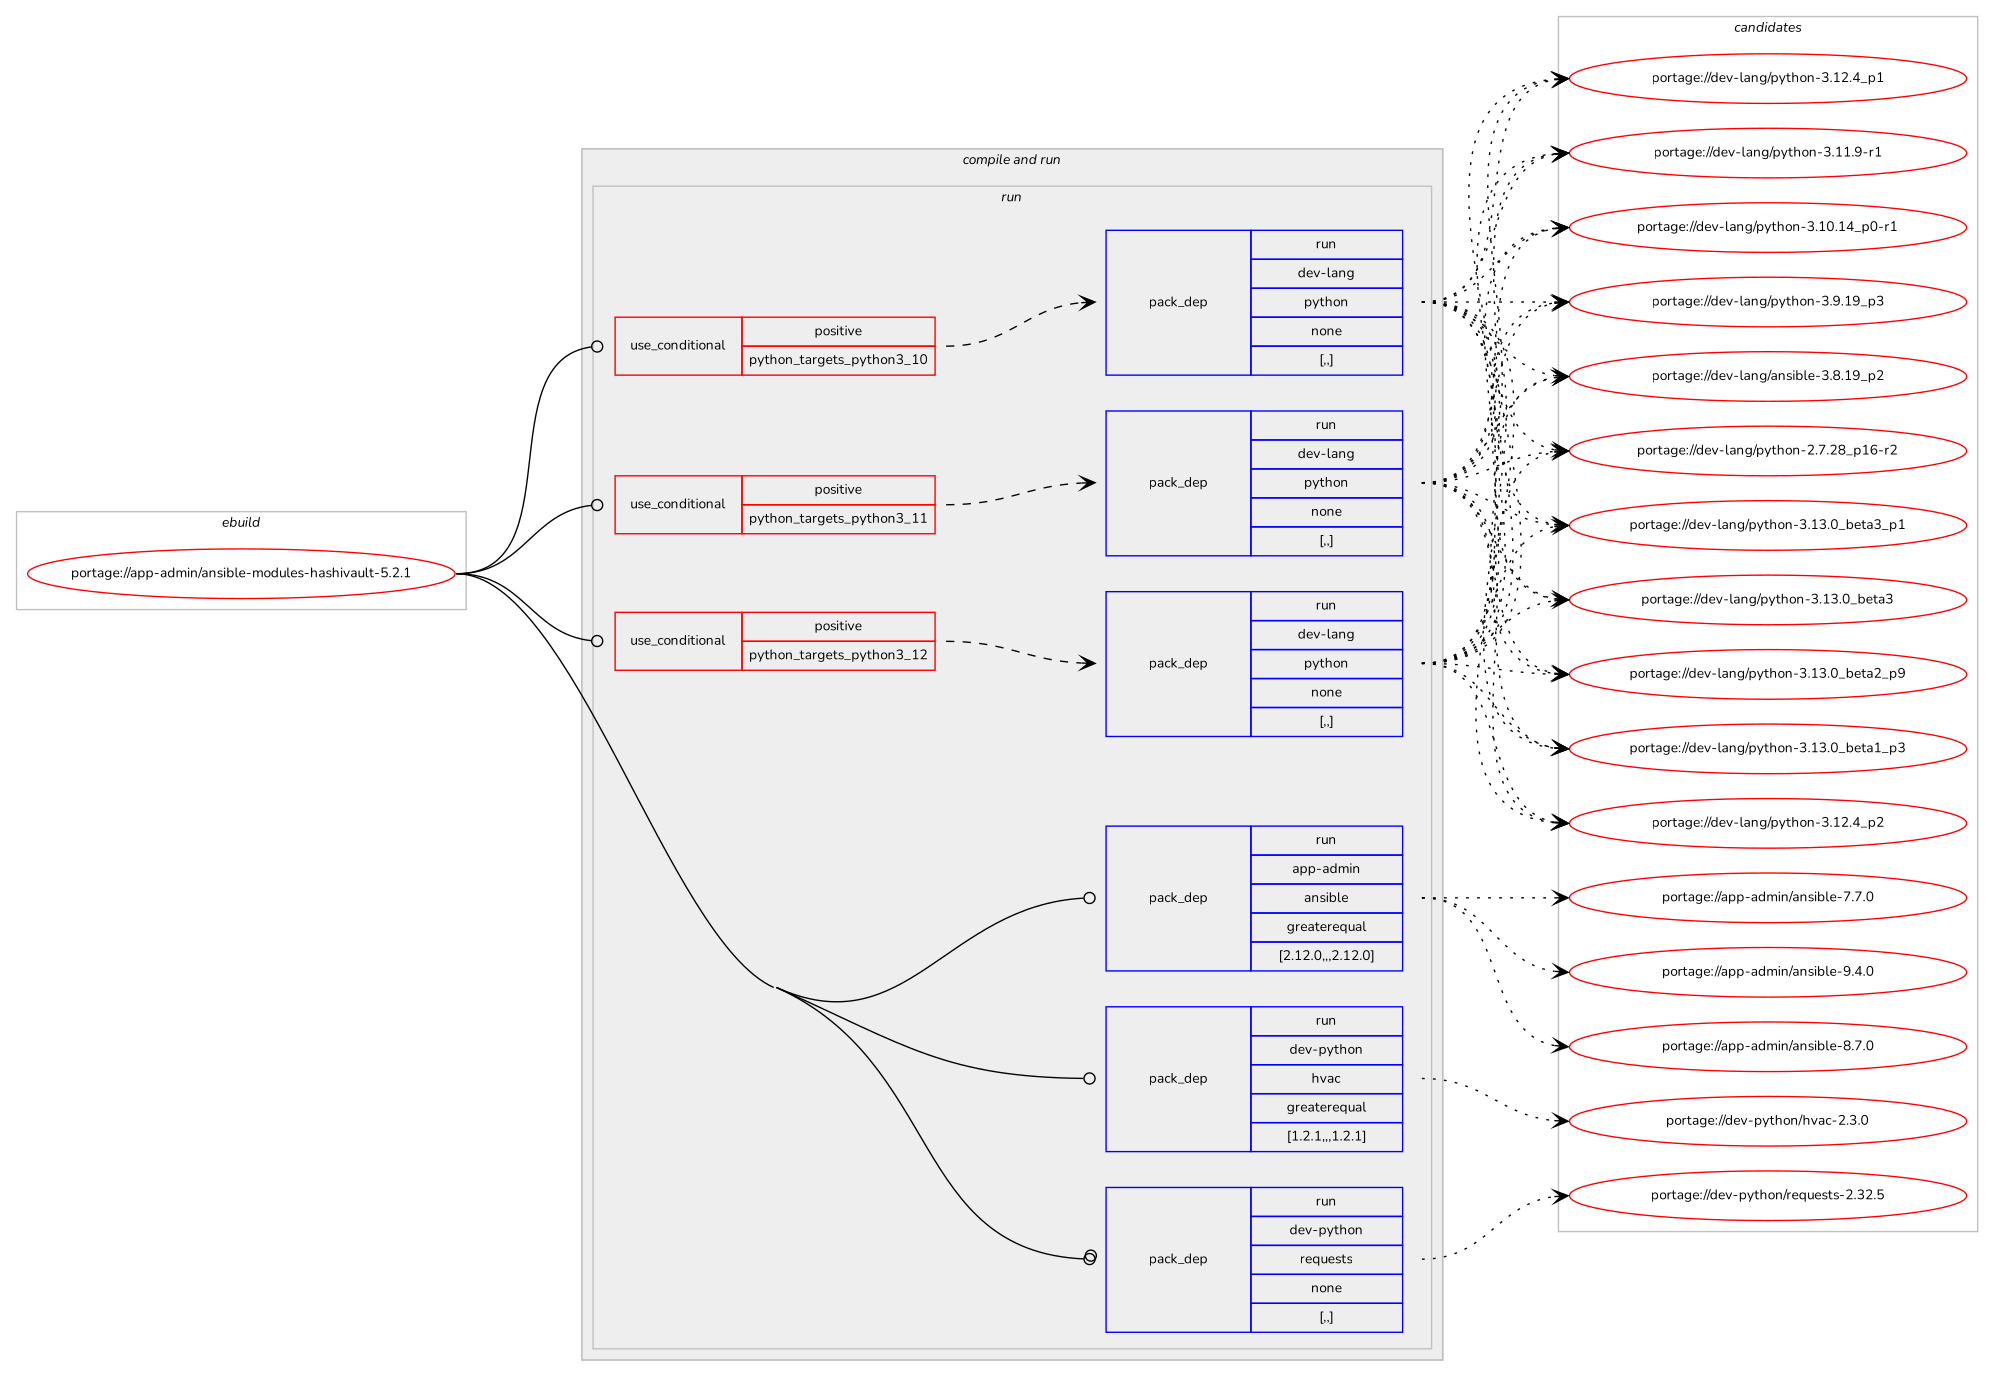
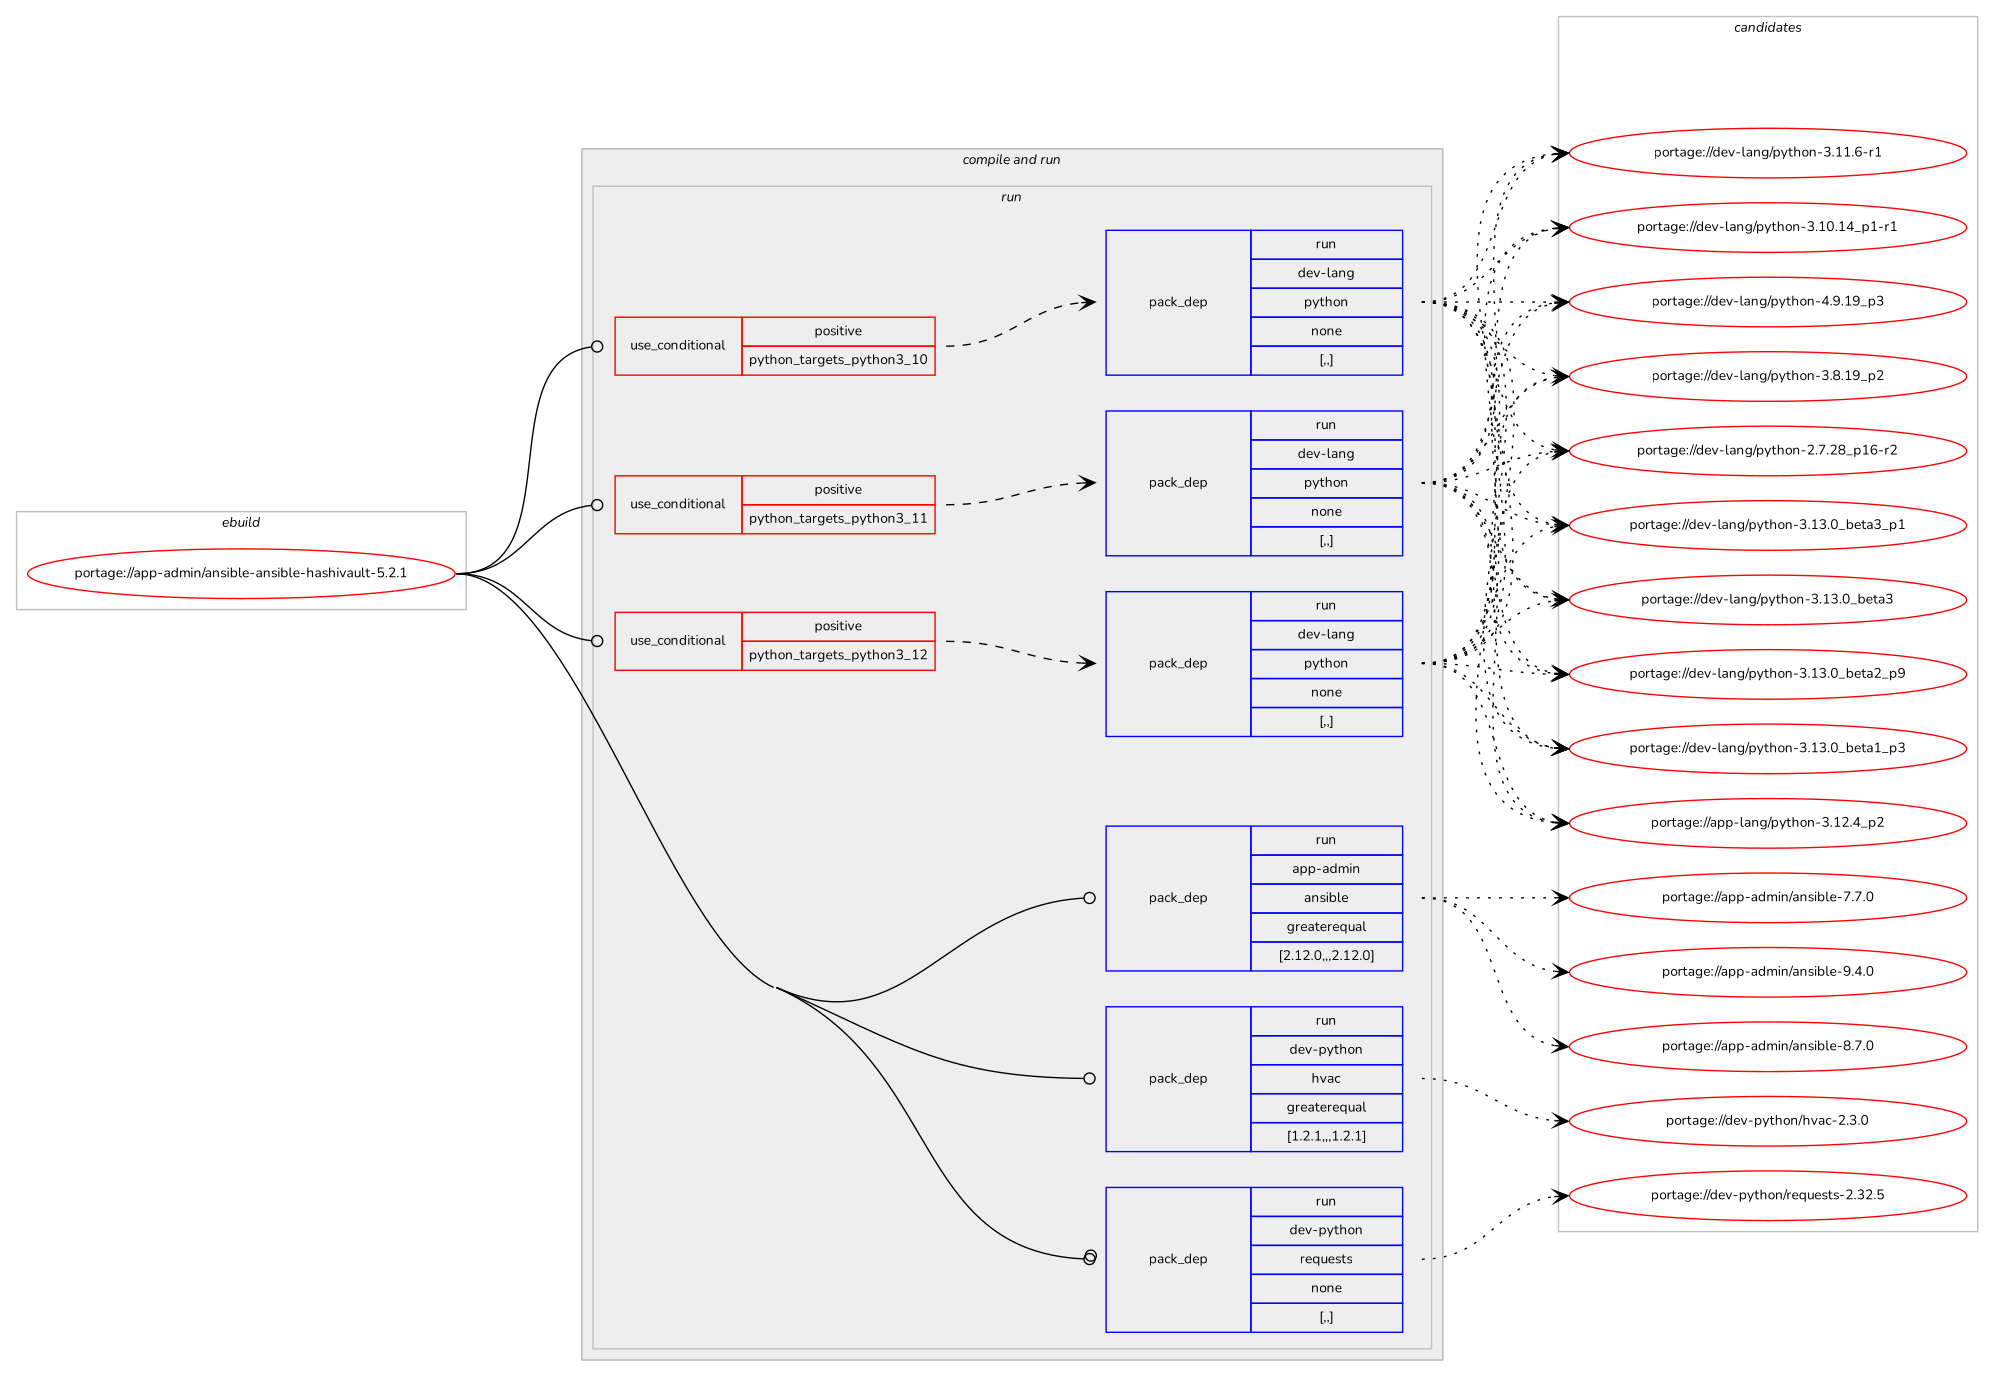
node "portage://dev-lang/python-3.12.4_p1": removed
node "portage://dev-lang/python-3.11.9-r1": label "portage://dev-lang/python-3.11.9-r1" -> "portage://dev-lang/python-3.11.6-r1"
node "portage://dev-lang/python-3.10.14_p0-r1": label "portage://dev-lang/python-3.10.14_p0-r1" -> "portage://dev-lang/python-3.10.14_p1-r1"
node "portage://dev-lang/python-3.9.19_p3": label "portage://dev-lang/python-3.9.19_p3" -> "portage://dev-lang/python-4.9.19_p3"
node "portage://dev-lang/ansible-3.8.19_p2": label "portage://dev-lang/ansible-3.8.19_p2" -> "portage://dev-lang/python-3.8.19_p2"
node "portage://app-admin/ansible-modules-hashivault-5.2.1": label "portage://app-admin/ansible-modules-hashivault-5.2.1" -> "portage://app-admin/ansible-ansible-hashivault-5.2.1"
node "portage://dev-lang/python-3.12.4_p2": label "portage://dev-lang/python-3.12.4_p2" -> "portage://app-lang/python-3.12.4_p2"
